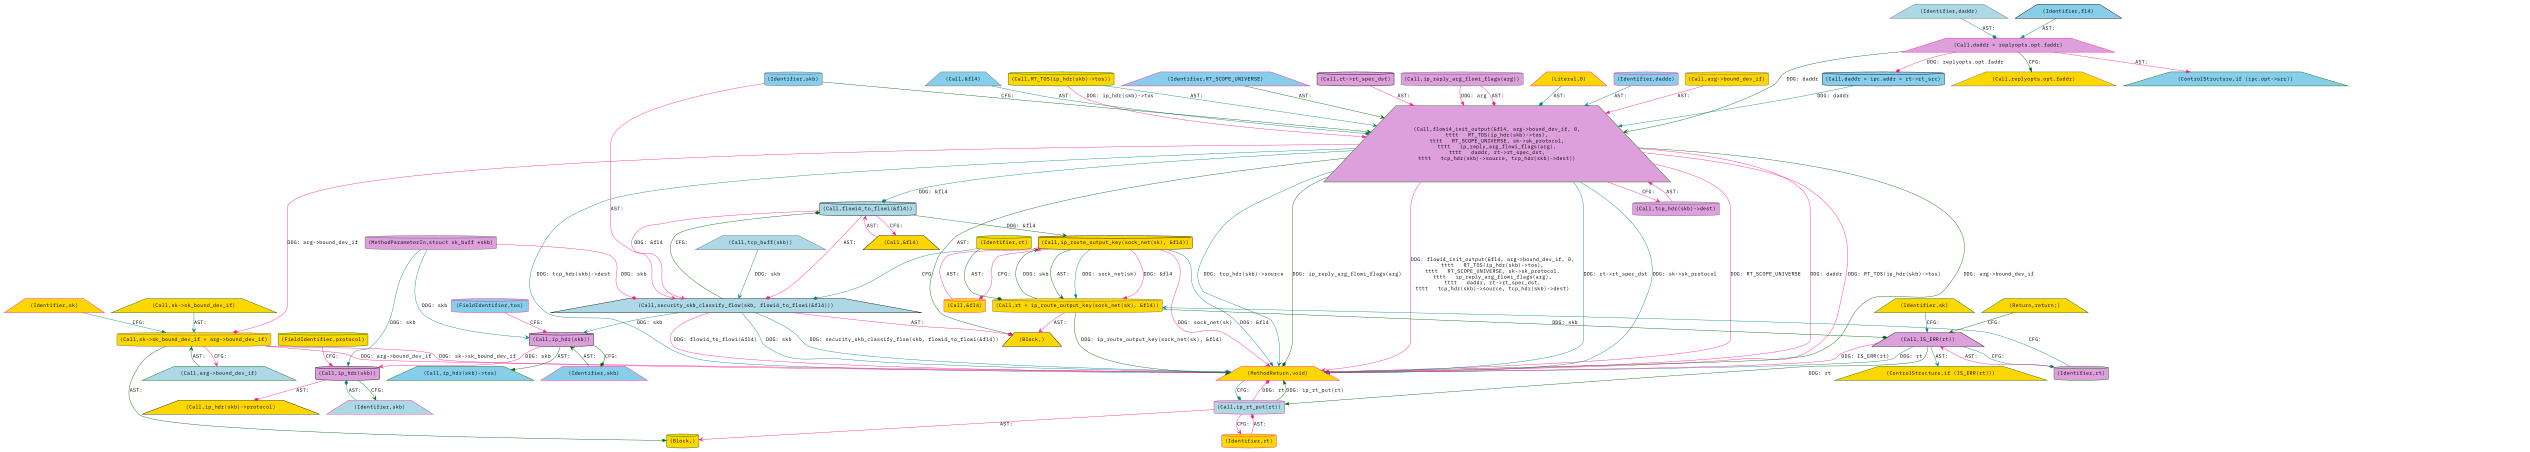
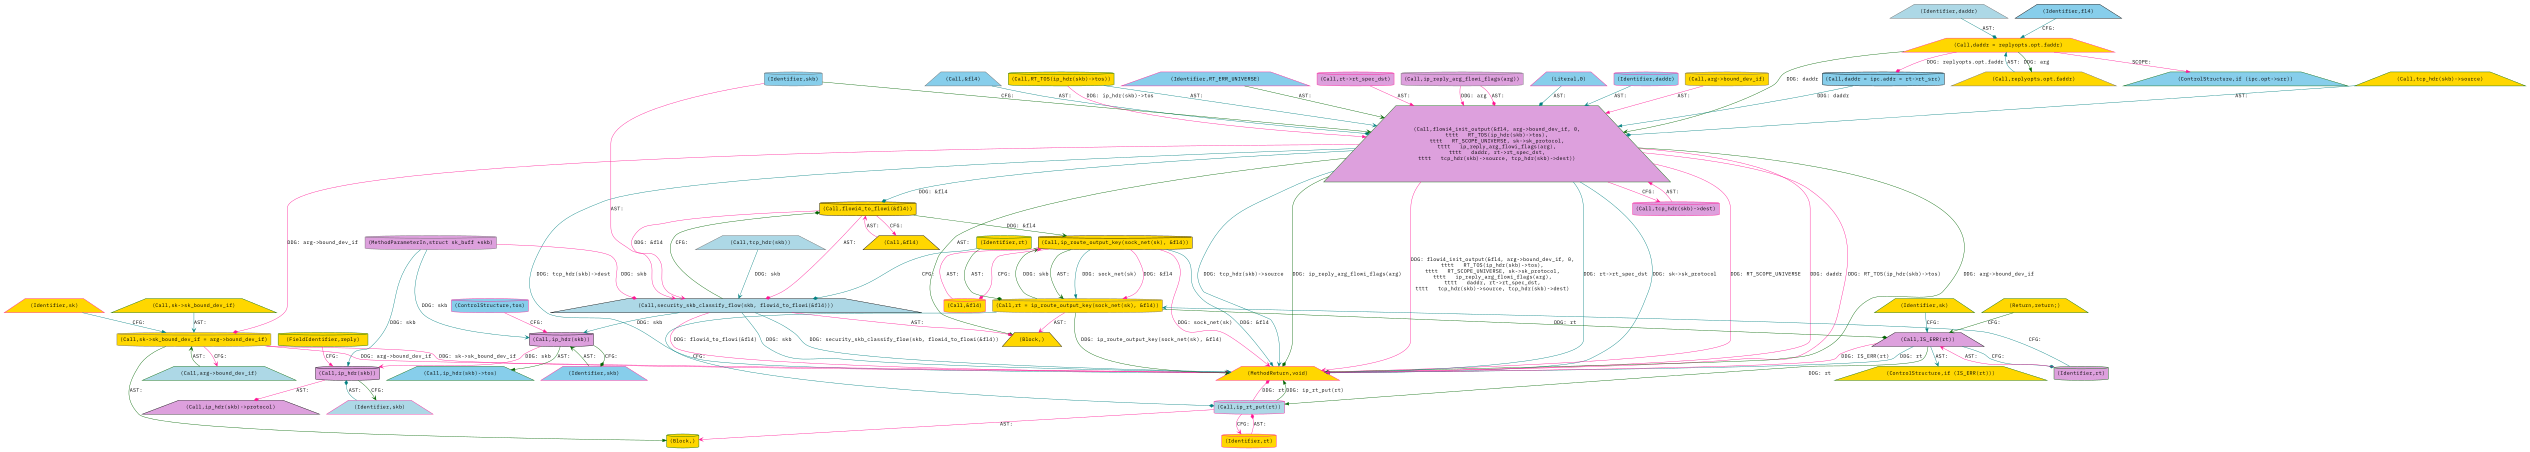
edge "(Identifier,fl4)" -> "(Call,daddr = replyopts.opt.faddr)": label "AST: " -> "CFG: "
node "(Call,daddr = replyopts.opt.faddr)": fillcolor plum -> gold
edge "(Call,daddr = replyopts.opt.faddr)" -> "(Call,replyopts.opt.faddr)": label "CFG: " -> "DDG: arg"
edge "(Call,daddr = replyopts.opt.faddr)" -> "(ControlStructure,if (ipc.opt->srr))": label "AST: " -> "SCOPE: "
edge "(Call,replyopts.opt.faddr)" -> "(Call,daddr = replyopts.opt.faddr)": added, label "AST:"
node "(Identifier,RT_SCOPE_UNIVERSE)": label "(Identifier,RT_SCOPE_UNIVERSE)" -> "(Identifier,RT_ERR_UNIVERSE)"
node "(Call,rt->rt_spec_dst)": color black -> deeppink
node "(Literal,0)": fillcolor gold -> skyblue
node "(Call,tcp_hdr(skb)->source)": added
node "(Call,flowi4_to_flowi(&fl4))": fillcolor lightblue -> gold
node "(Call,tcp_hdr(skb)->dest)": color gray40 -> deeppink
node "(Call,tcp_buff(skb))": label "(Call,tcp_buff(skb))" -> "(Call,tcp_hdr(skb))"
node "(FieldIdentifier,tos)": label "(FieldIdentifier,tos)" -> "(ControlStructure,tos)"
edge "(Call,rt = ip_route_output_key(sock_net(sk), &fl4))" -> "(Call,IS_ERR(rt))": label "DDG: skb" -> "DDG: rt"
node "(FieldIdentifier,protocol)": label "(FieldIdentifier,protocol)" -> "(FieldIdentifier,reply)"
edge "(MethodReturn,void)" -> "(Call,ip_rt_put(rt))": now "(Call,rt = ip_route_output_key(sock_net(sk), &fl4))" -> "(Call,ip_rt_put(rt))"
node "(Call,ip_hdr(skb)->protocol)": fillcolor gold -> plum
